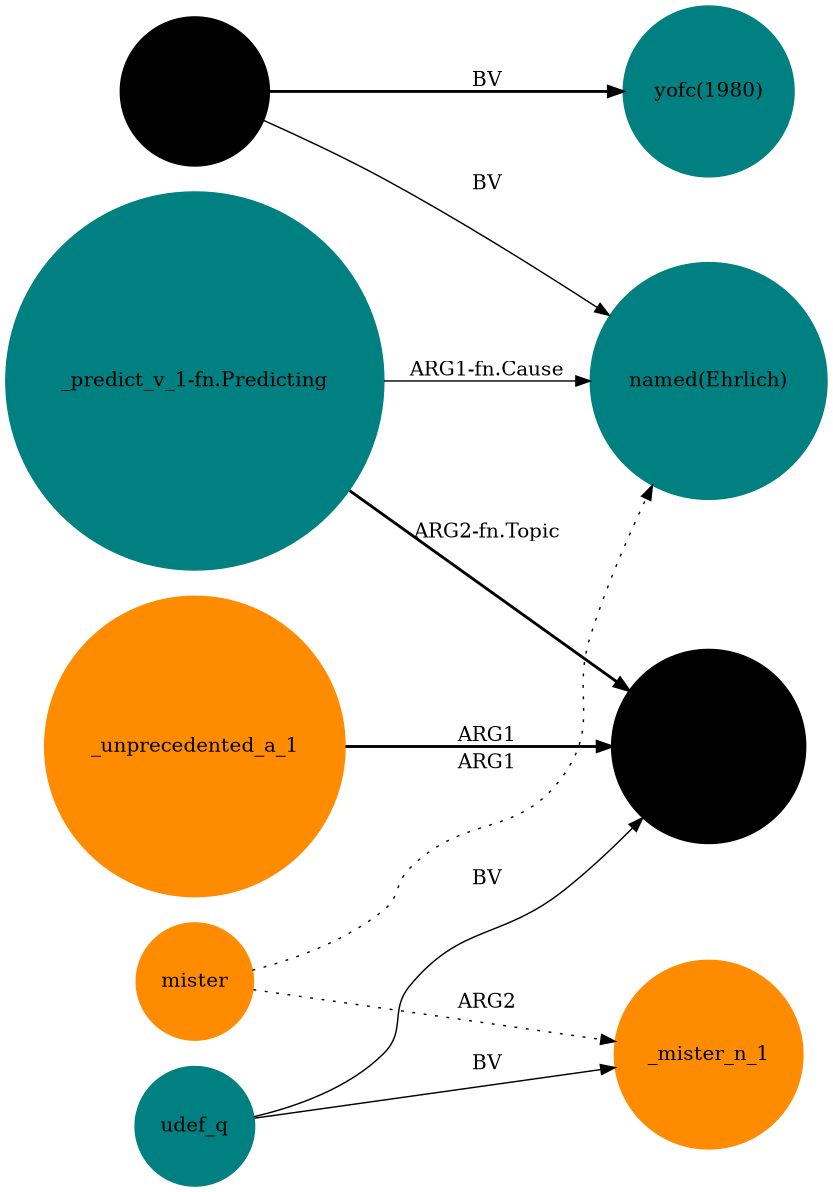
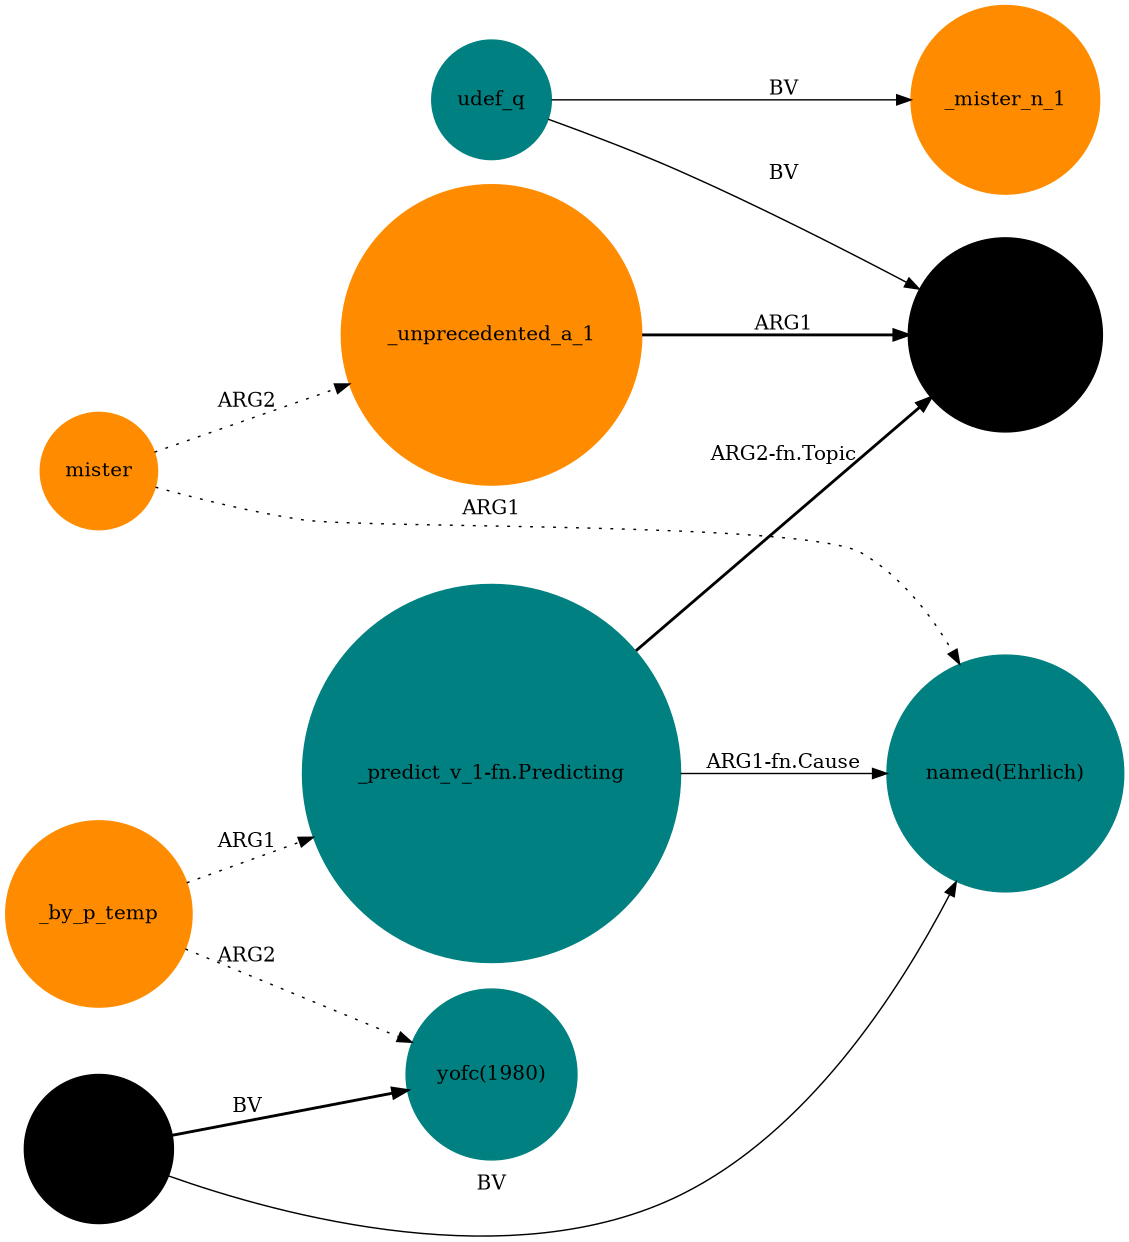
node "_by_p_temp": added
edge "mister" -> "_mister_n_1": now "mister" -> "_unprecedented_a_1"
